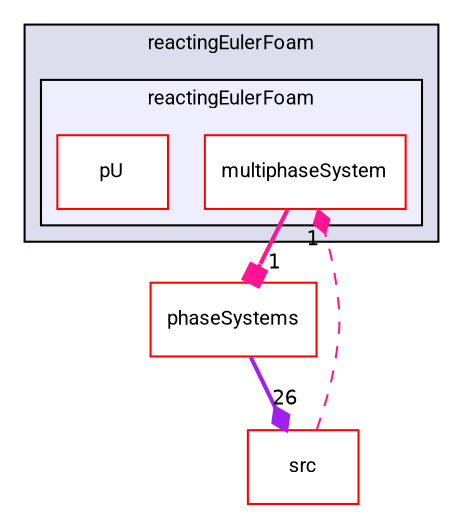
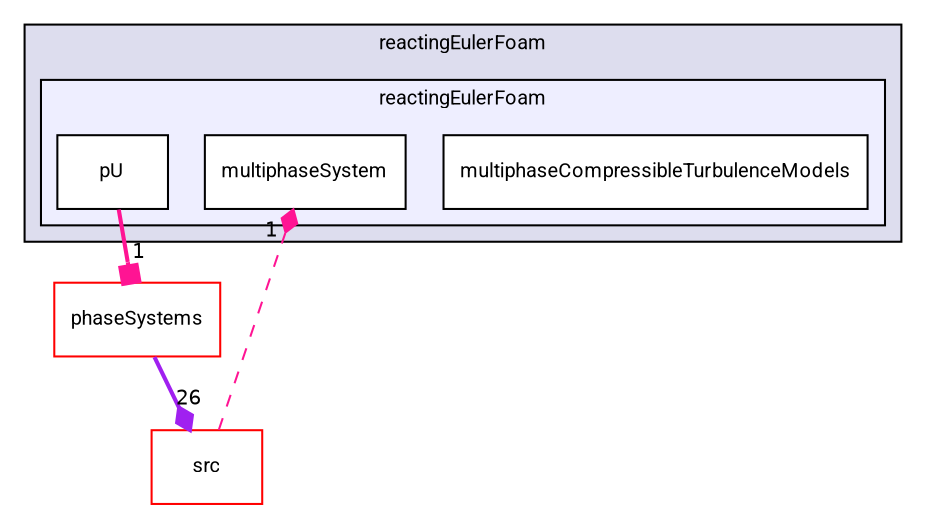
node "pU": color red -> black
node "multiphaseSystem": color red -> black
node "multiphaseCompressibleTurbulenceModels": added
edge "multiphaseSystem" -> "phaseSystems": now "pU" -> "phaseSystems"
